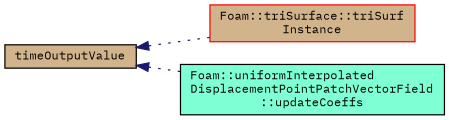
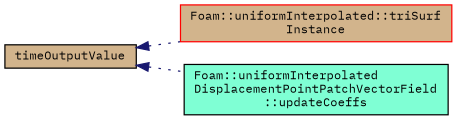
node "Foam::triSurface::triSurf Instance": label "Foam::triSurface::triSurf Instance" -> "Foam::uniformInterpolated::triSurf Instance"
